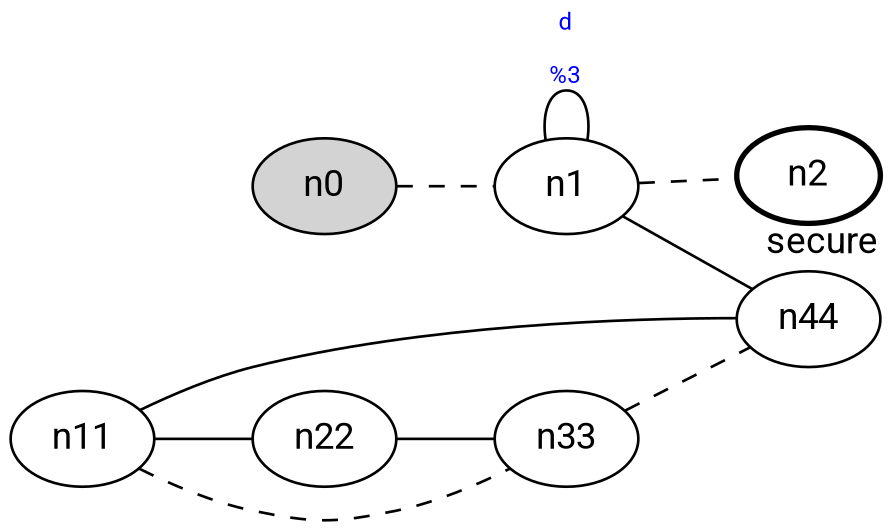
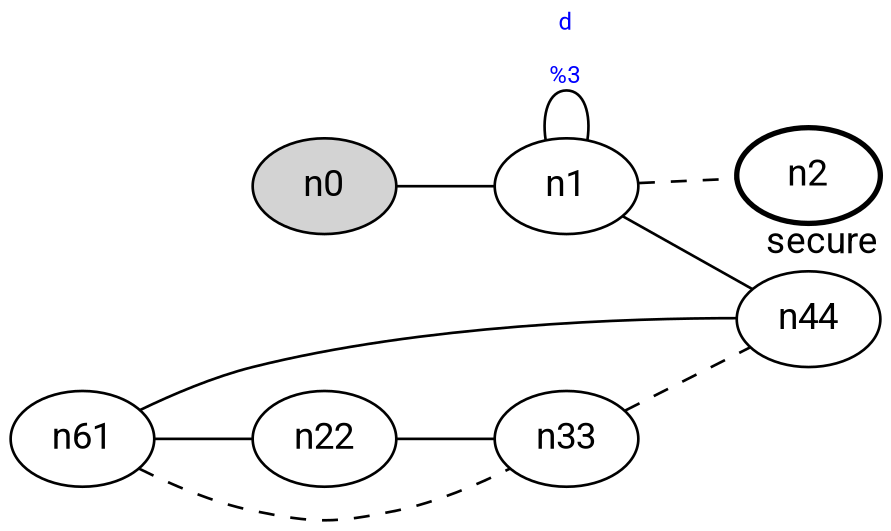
edge "n0" -- "n1": style dashed -> solid
node "n11": label "n11" -> "n61"
